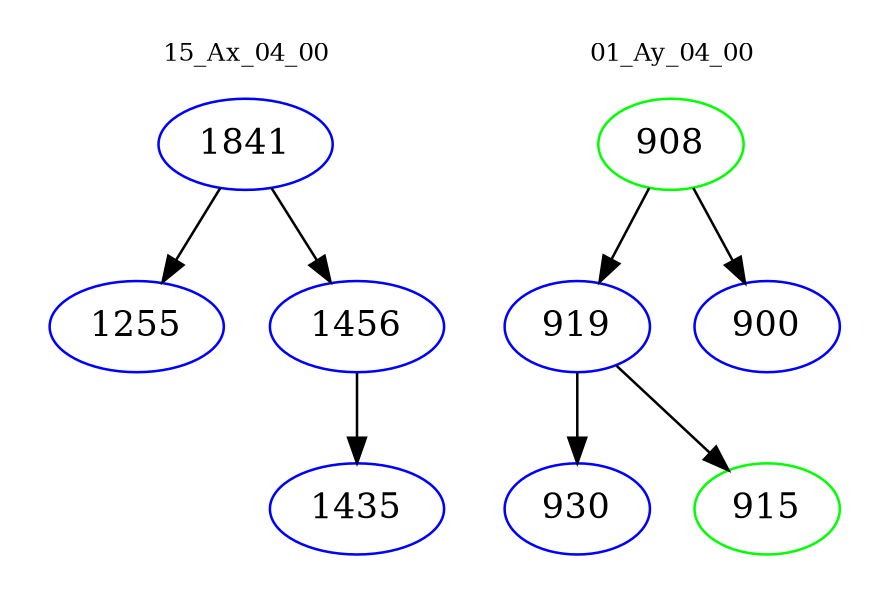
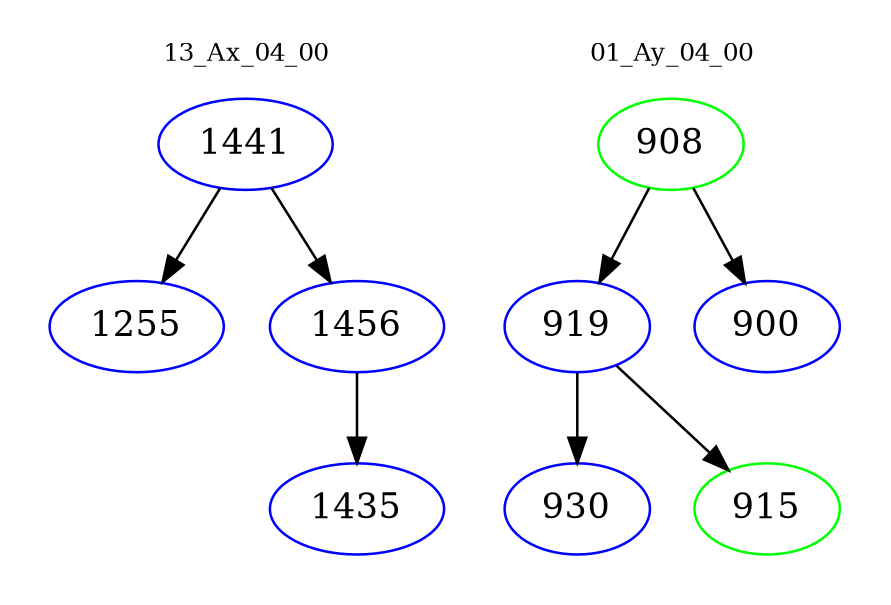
cluster "15_Ax_04_00": label "15_Ax_04_00" -> "13_Ax_04_00"
node "1841": label "1841" -> "1441"
